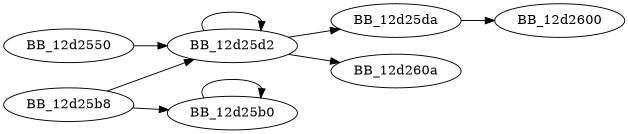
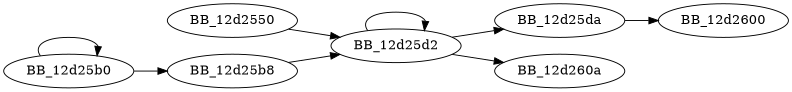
edge "BB_12d25b8" -> "BB_12d25b0": reversed
